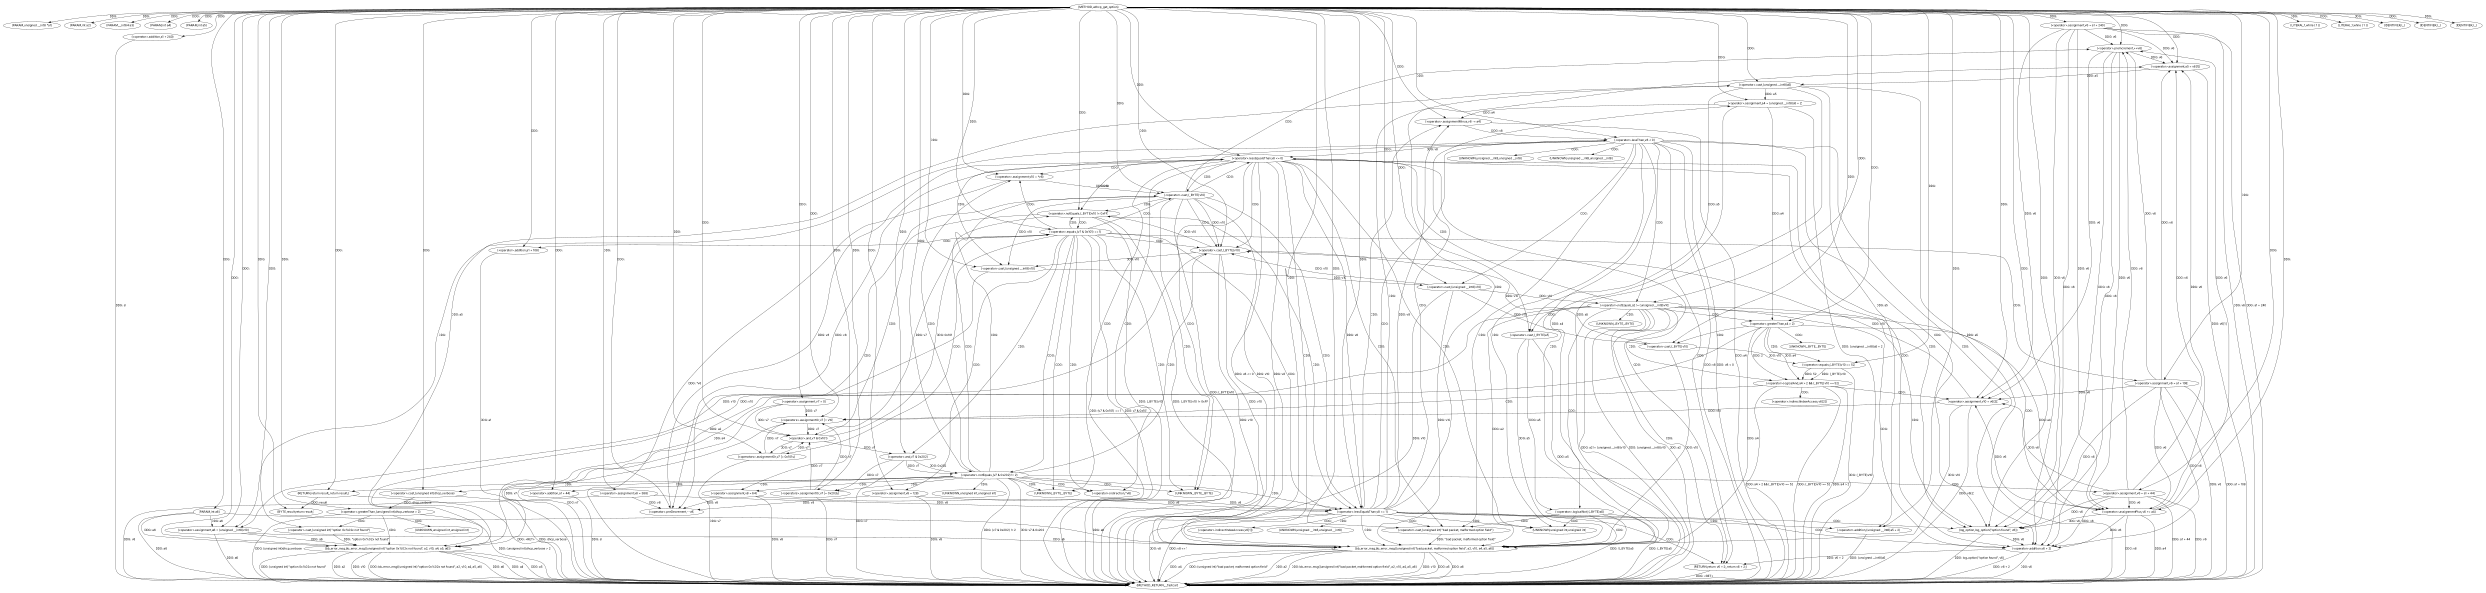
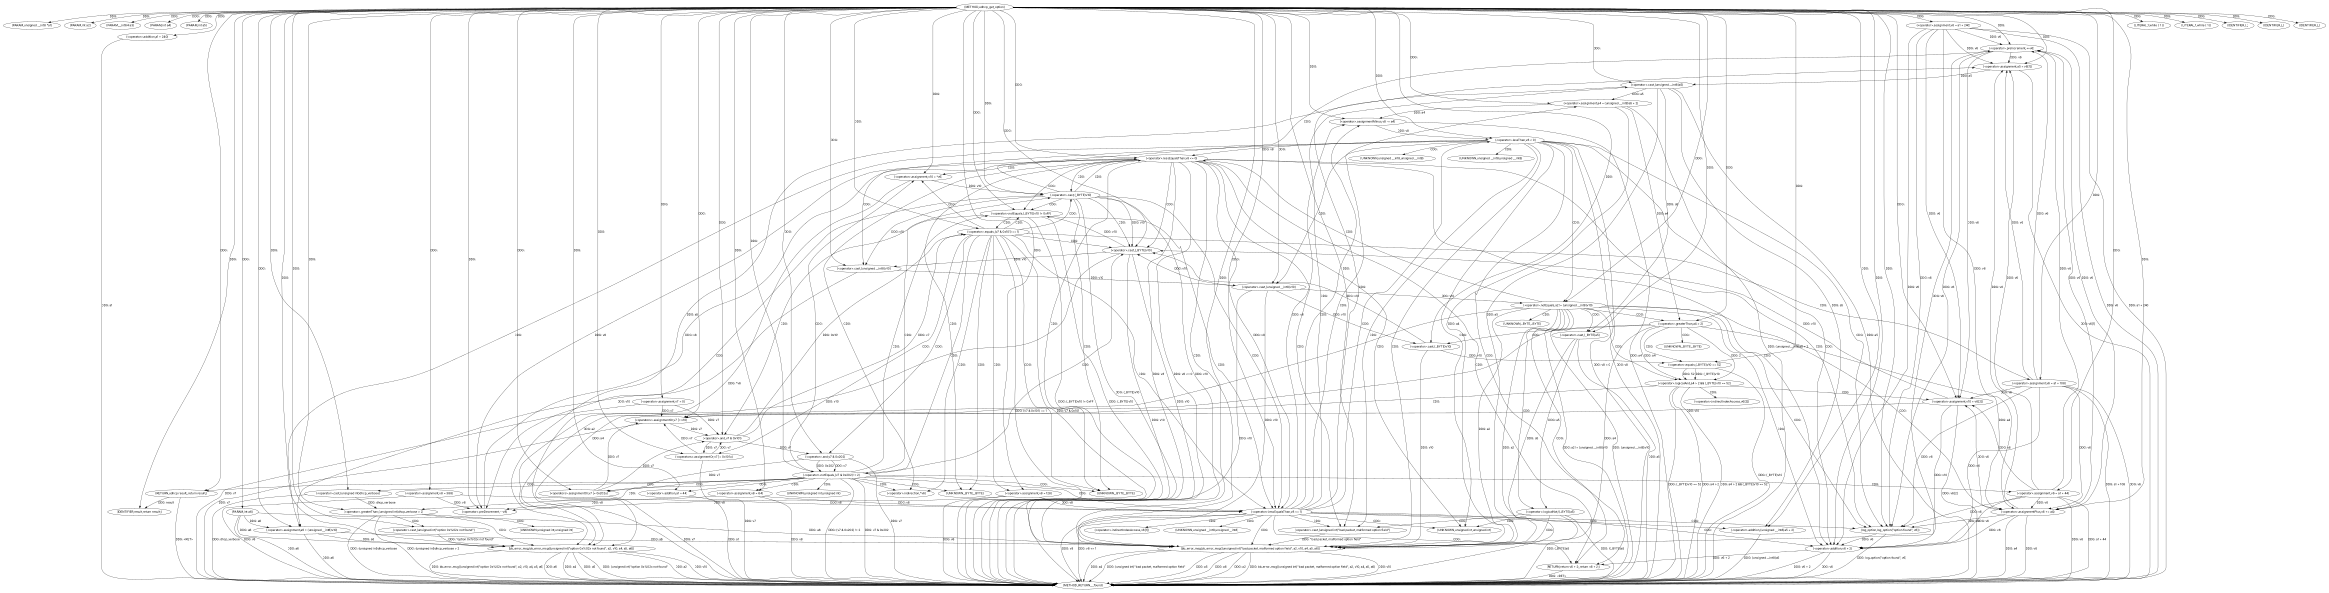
node "(<operator>.addition,a1 + 108)": removed
node "(RETURN,return result;,return result;)": label "(RETURN,return result;,return result;)" -> "(RETURN,udhcp result;,return result;)"
edge "(<operator>.notEquals,(v7 & 0x202) != 2)" -> "(<operator>.greaterThan,(unsigned int)dhcp_verbose > 2)": added, label "CDG:"
node "(BYTE,result,return result;)": label "(BYTE,result,return result;)" -> "(IDENTIFIER,result,return result;)"
node "(METHOD_RETURN,__fastcall)": label "(METHOD_RETURN,__fastcall)" -> "(METHOD_RETURN,__found)"
